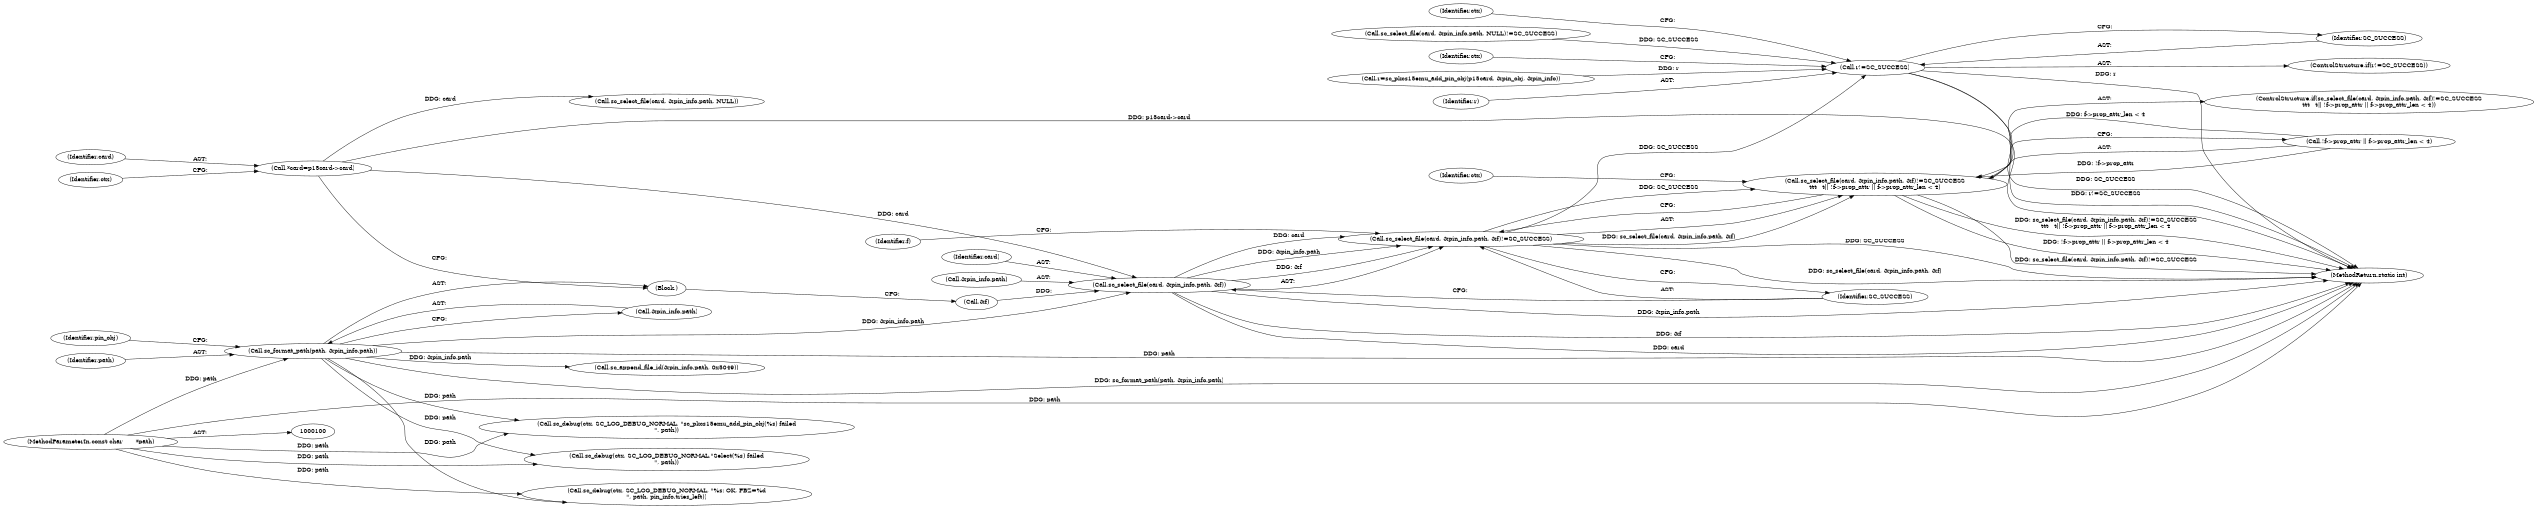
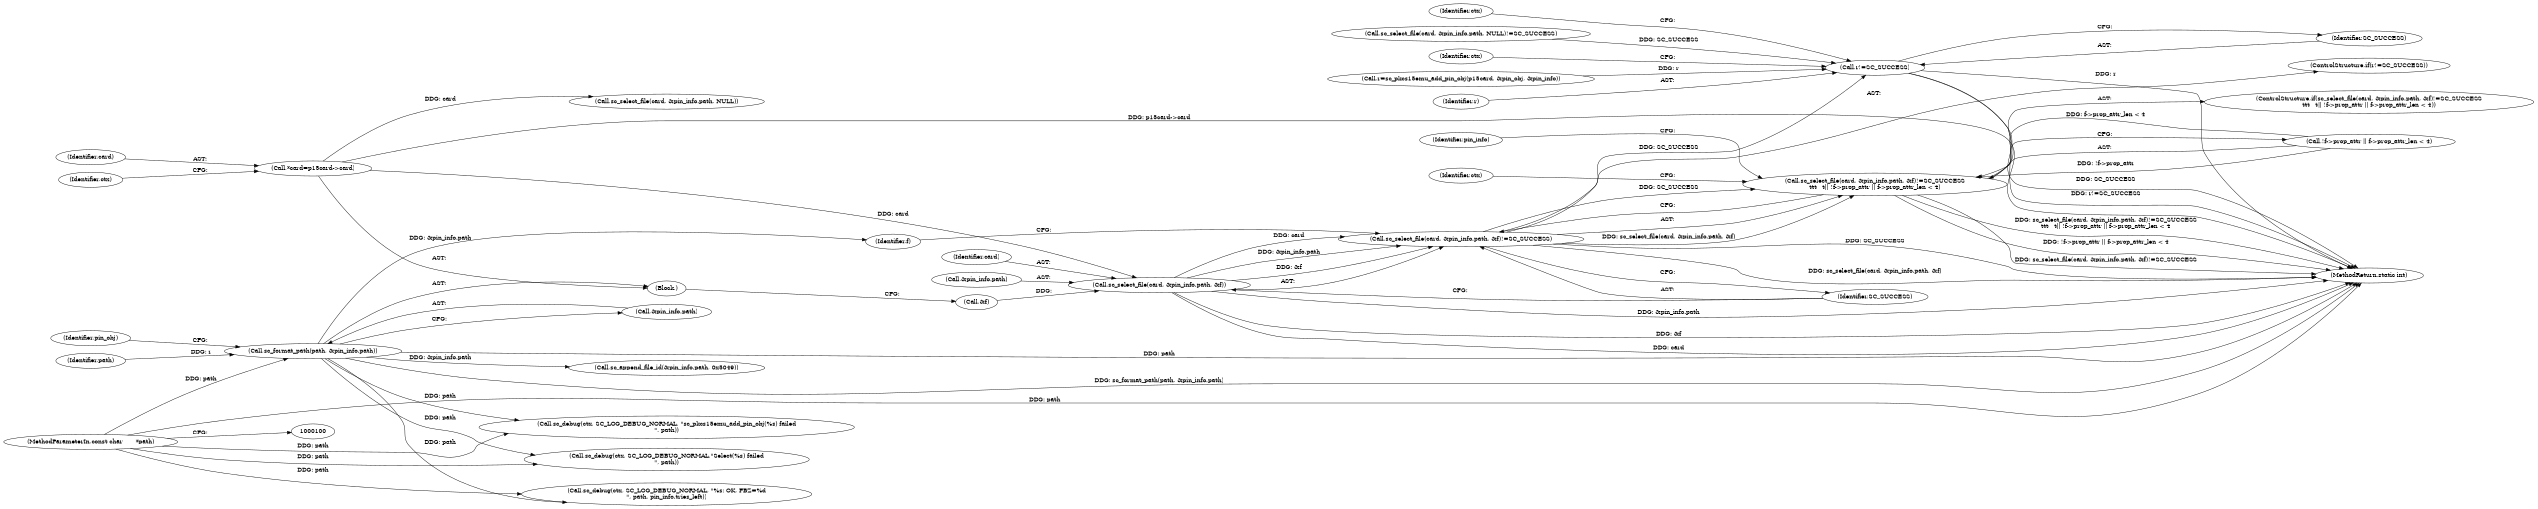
edge "(Call,r!=SC_SUCCESS)" -> "(ControlStructure,if(r!=SC_SUCCESS))": now "(Call,sc_select_file(card, &pin_info.path, &f)!=SC_SUCCESS)" -> "(ControlStructure,if(r!=SC_SUCCESS))"
node "(Identifier,pin_info)": added
edge "(Call,*card=p15card->card)" -> "(Block,)": label "CFG: " -> "AST: "
edge "(Call,sc_format_path(path, &pin_info.path))" -> "(Call,sc_select_file(card, &pin_info.path, &f))": now "(Call,sc_format_path(path, &pin_info.path))" -> "(Identifier,f)"
edge "(Identifier,path)" -> "(Call,sc_format_path(path, &pin_info.path))": label "AST: " -> "DDG: r"
edge "(MethodParameterIn,const char       *path)" -> "1000100": label "AST: " -> "CFG: "
